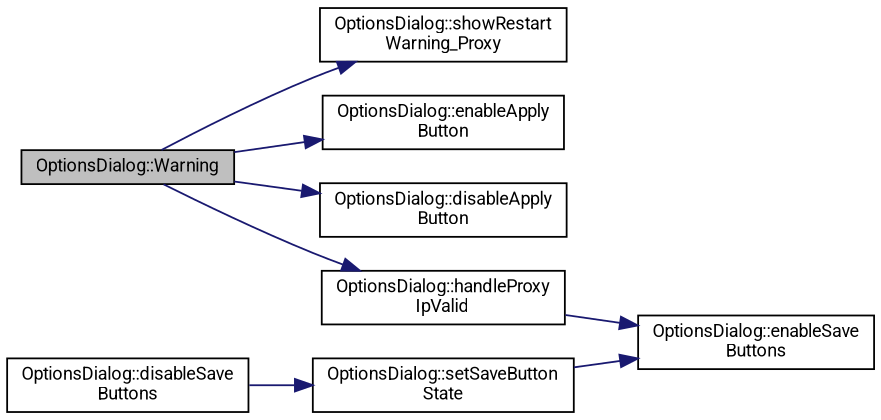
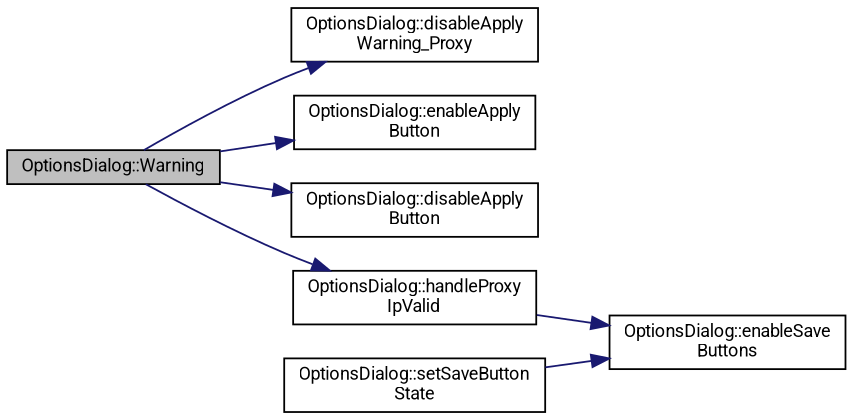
node "OptionsDialog::showRestart Warning_Proxy": label "OptionsDialog::showRestart Warning_Proxy" -> "OptionsDialog::disableApply Warning_Proxy"
node "OptionsDialog::disableSave Buttons": removed
